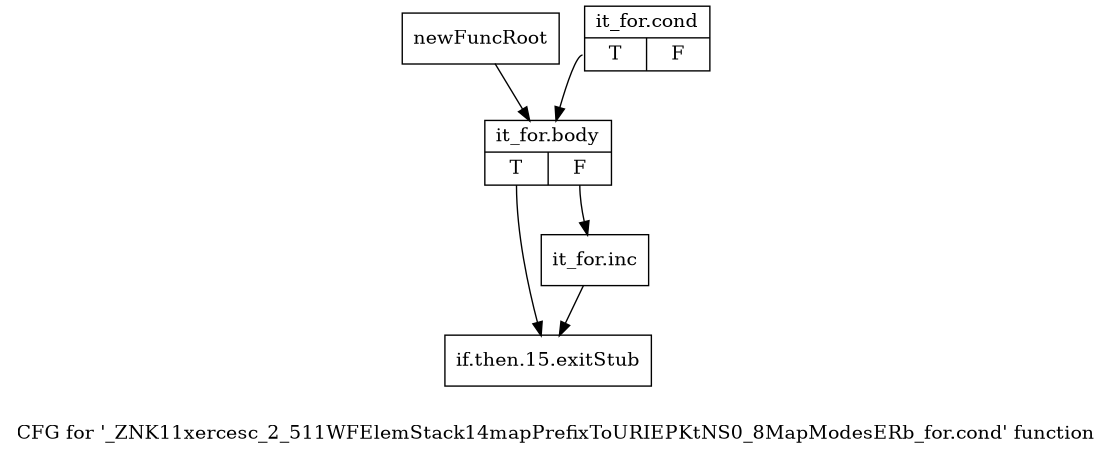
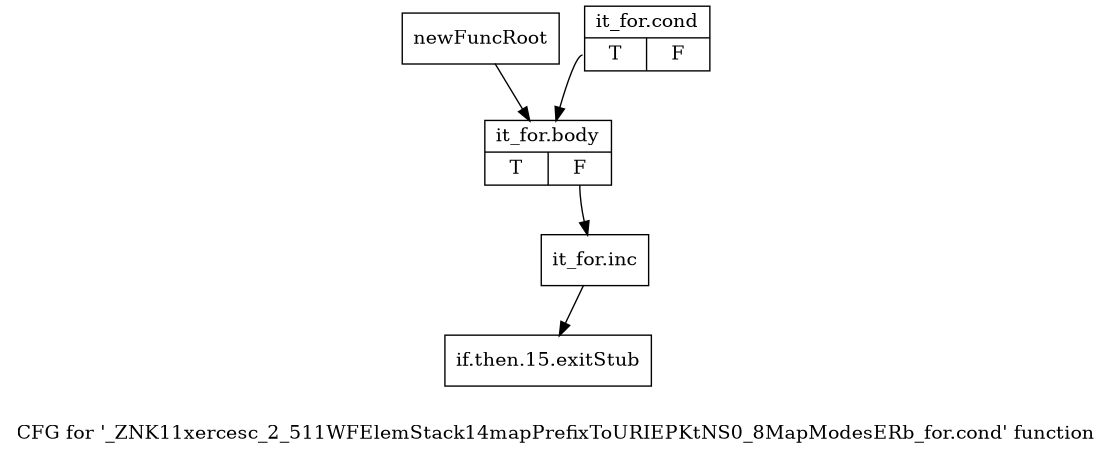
edge "it_for.body" -> "if.then.15.exitStub": removed
